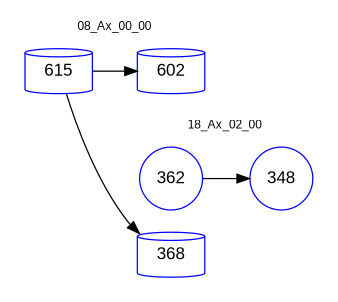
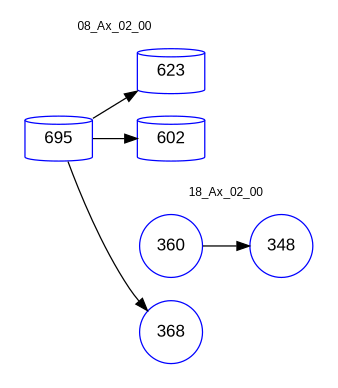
cluster "08_Ax_00_00": label "08_Ax_00_00" -> "08_Ax_02_00"
node "615": label "615" -> "695"
node "623": added
node "362": label "362" -> "360"
node "368": shape cylinder -> circle
